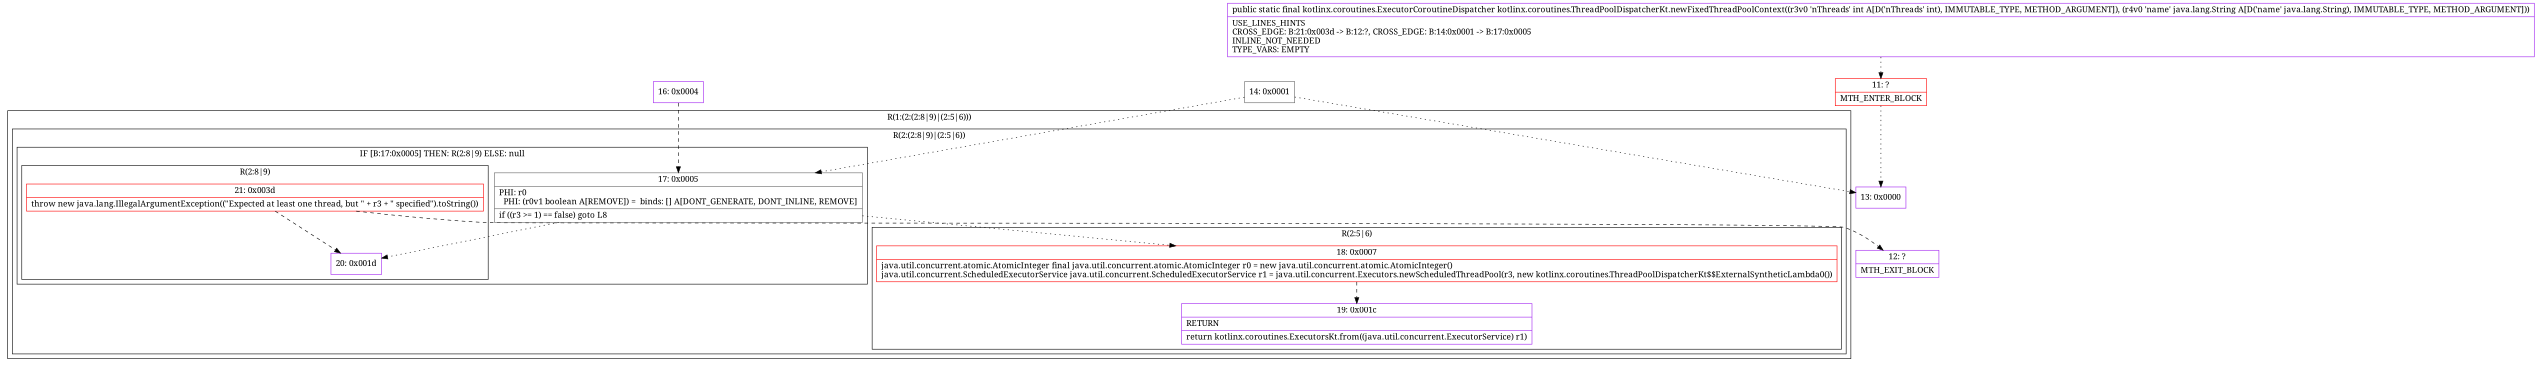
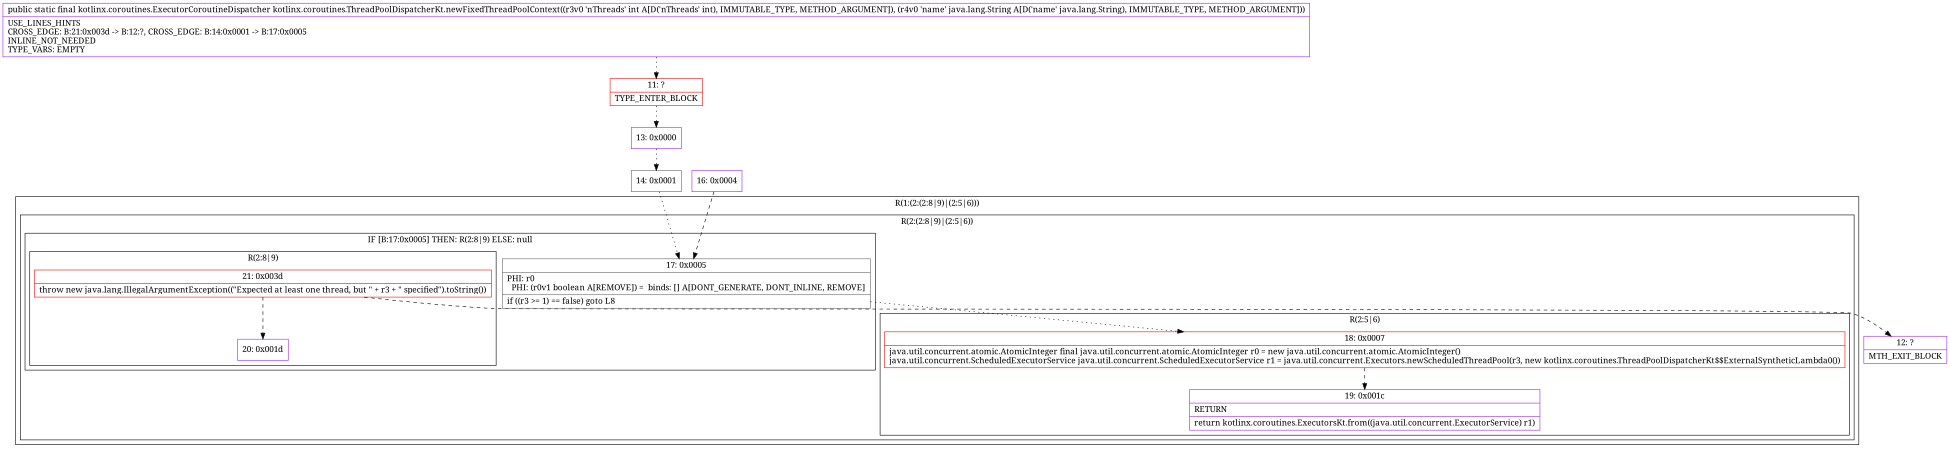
node "11: ?": text "MTH_ENTER_BLOCK" -> "TYPE_ENTER_BLOCK"
edge "14: 0x0001" -> "13: 0x0000": reversed
edge "17: 0x0005" -> "20: 0x001d": removed
